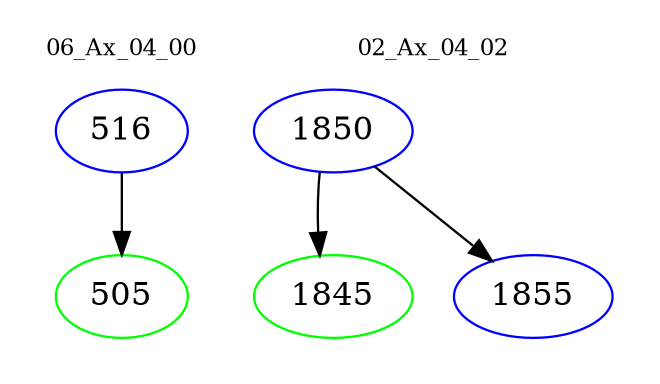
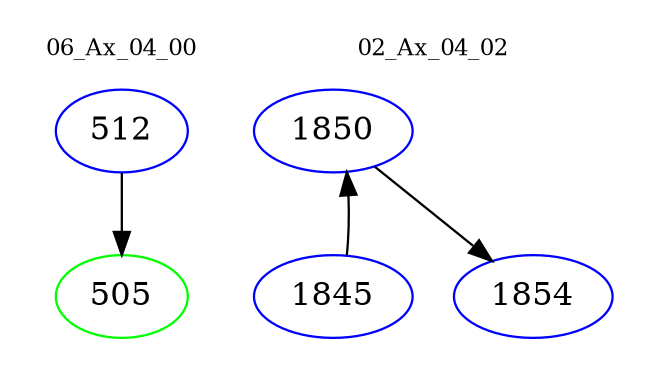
node "516": label "516" -> "512"
edge "1850" -> "1845": reversed
node "1845": color green -> blue
node "1855": label "1855" -> "1854"
